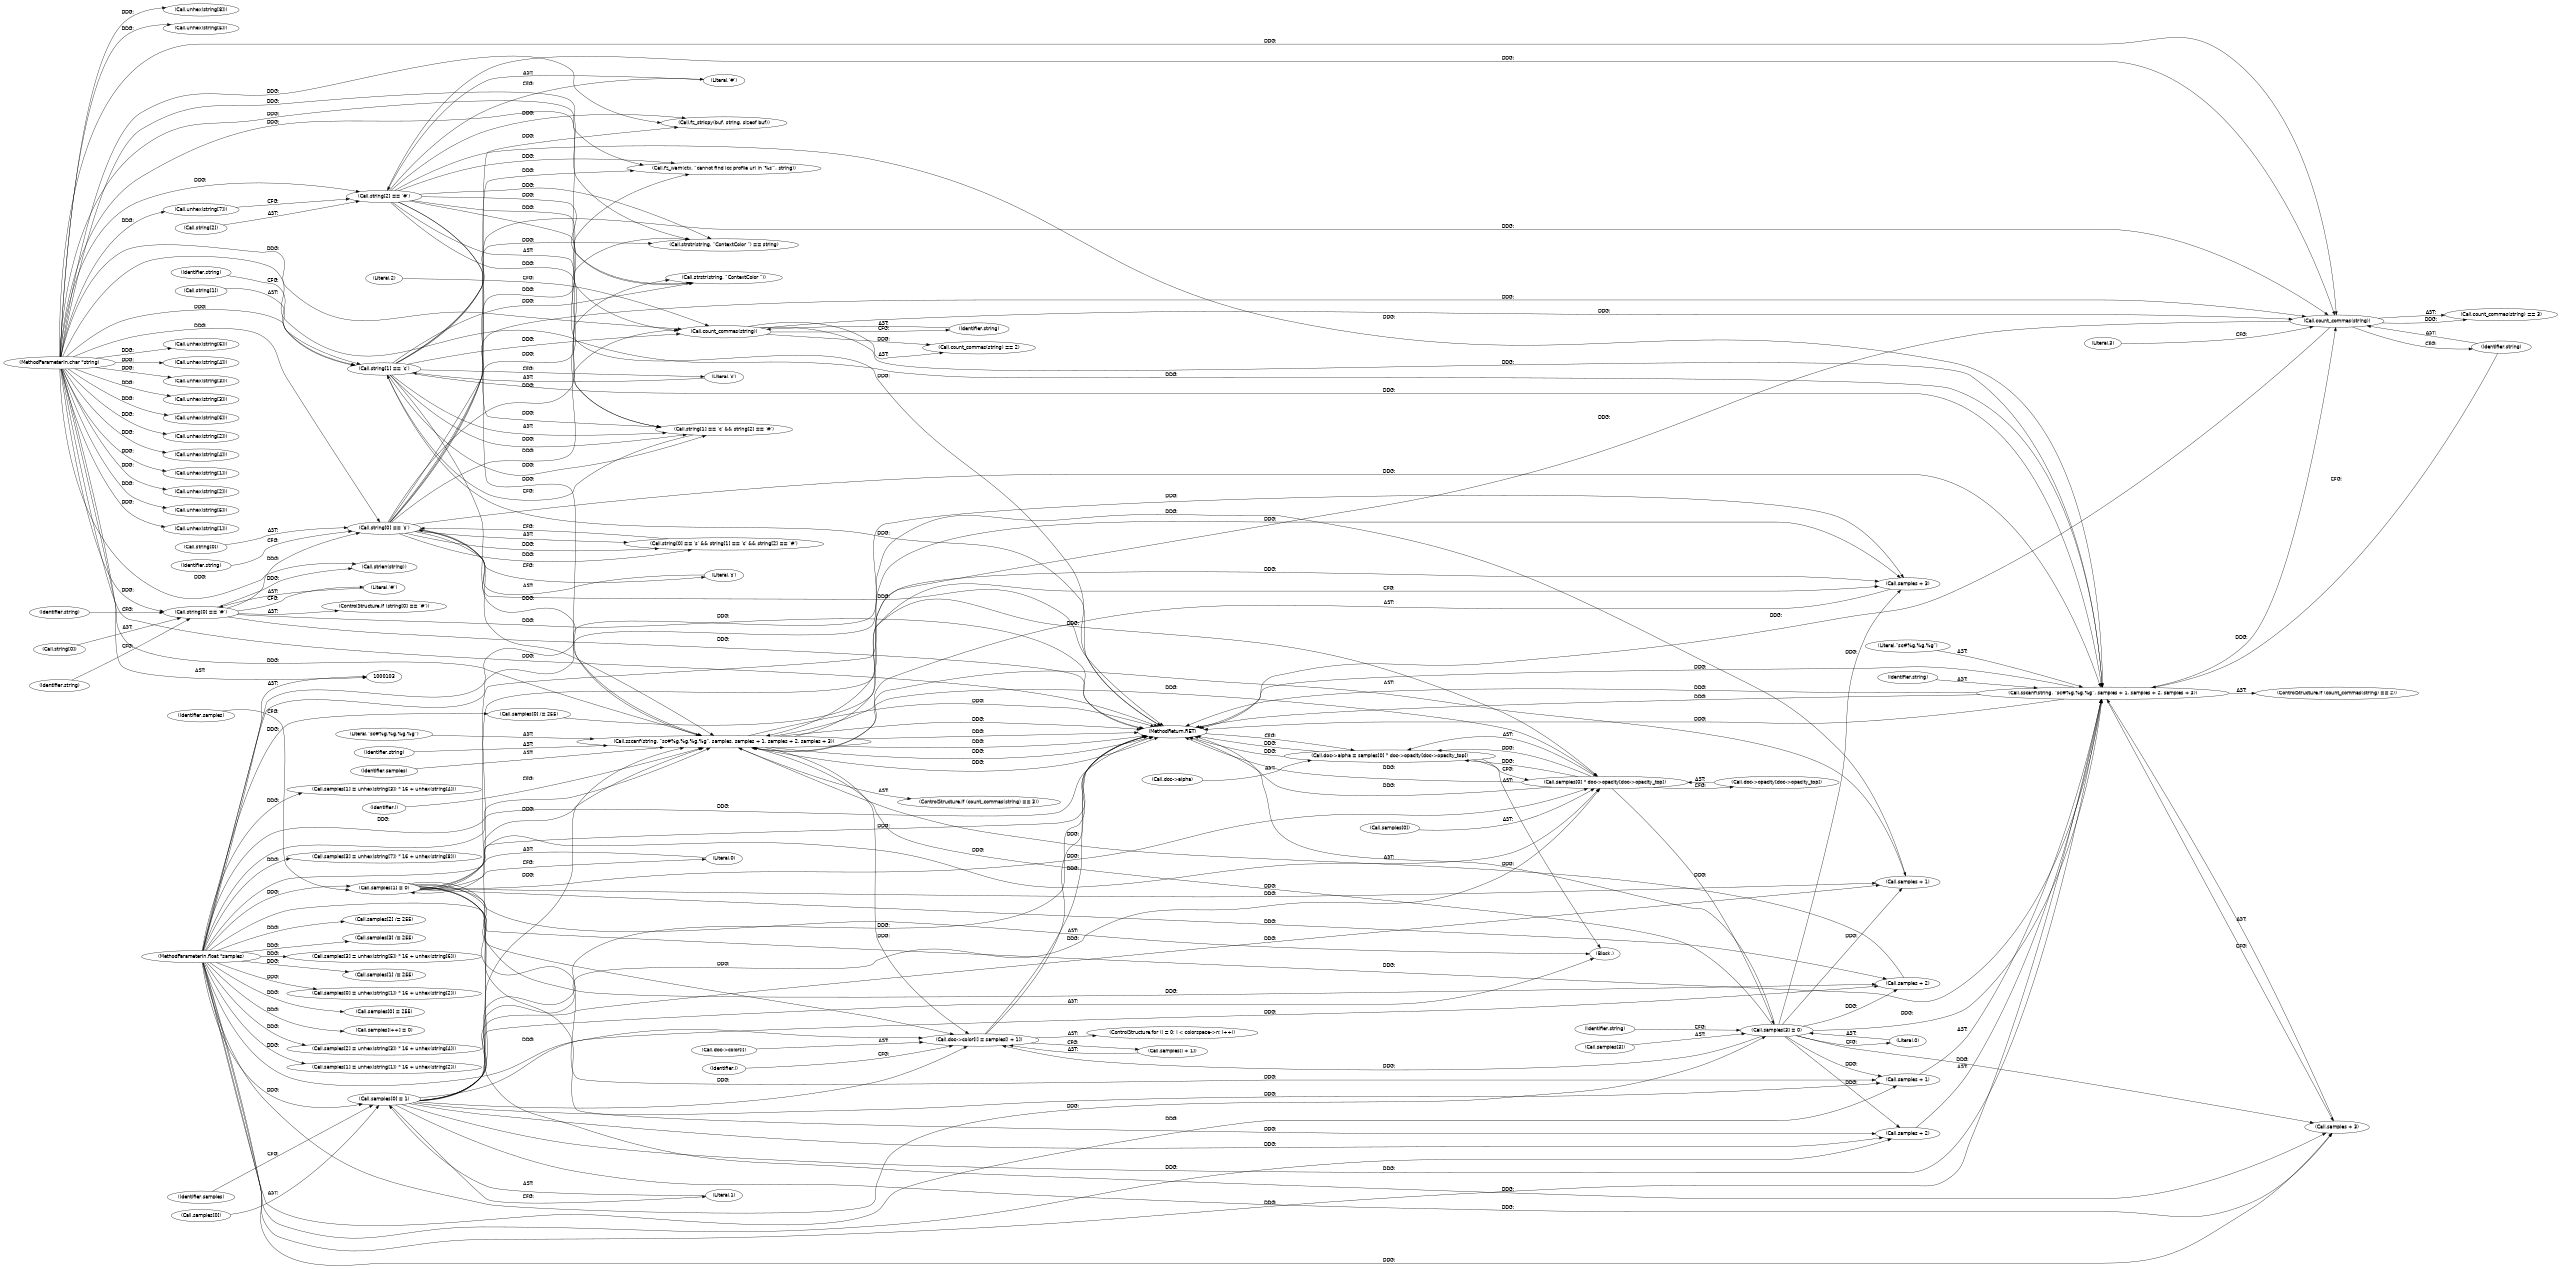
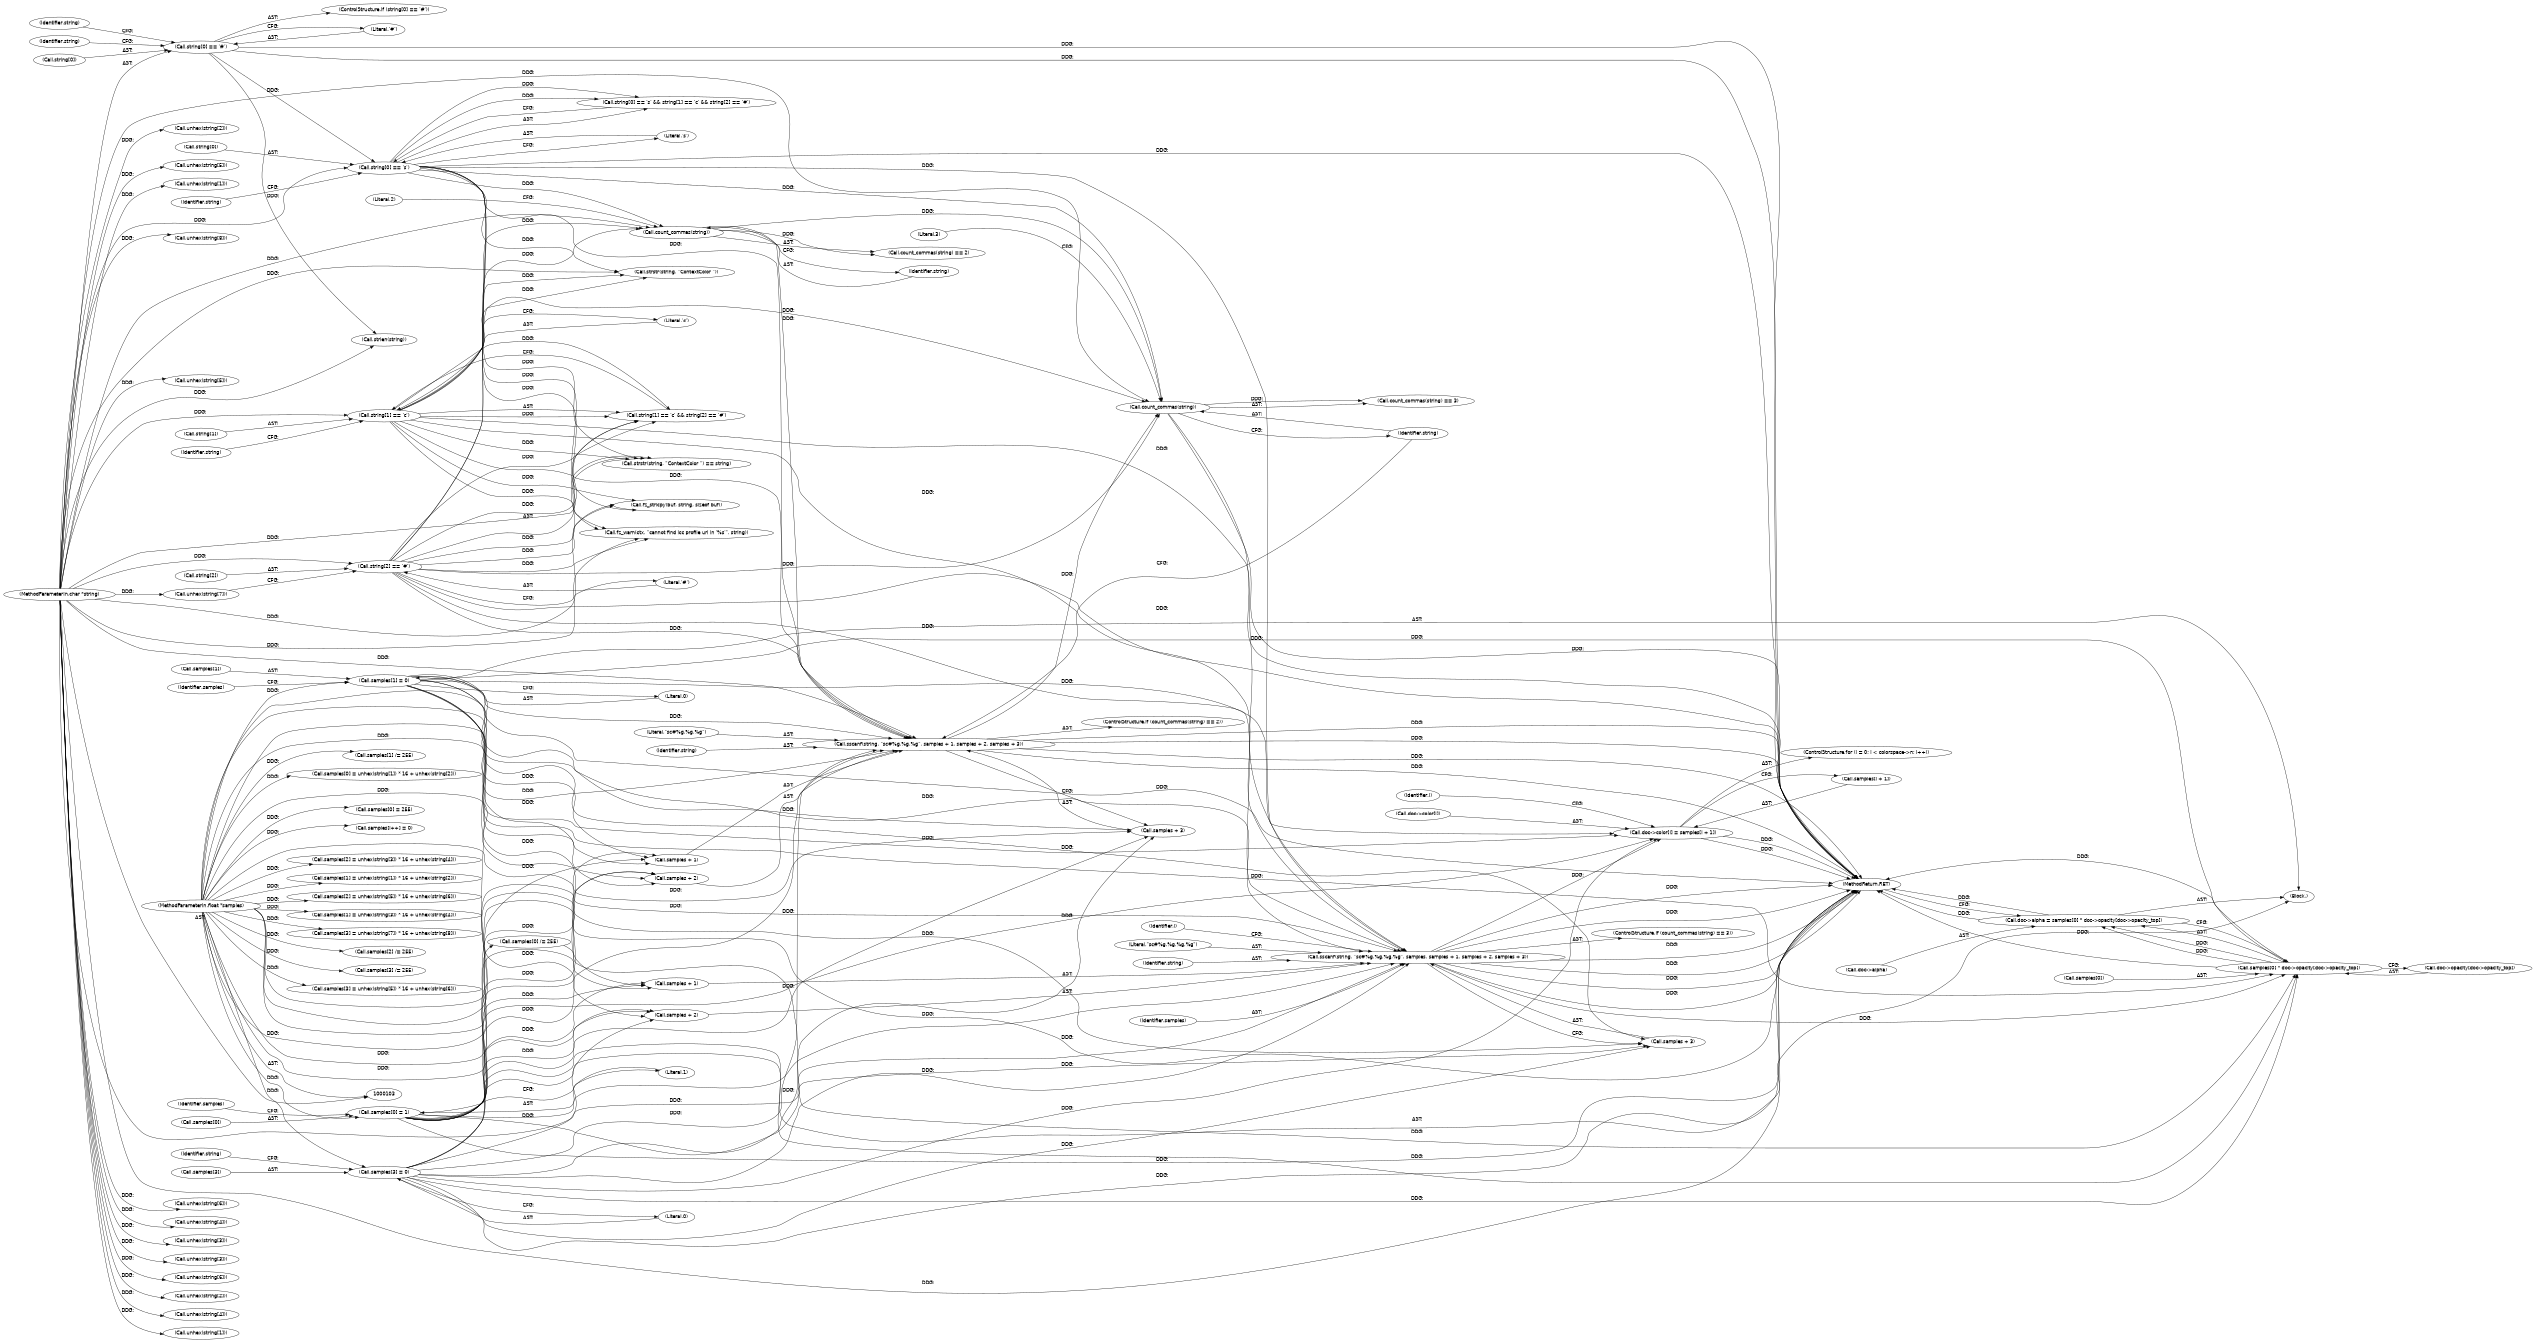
edge "(Call,string[1] == 'c')" -> "(Call,fz_strlcpy(buf, string, sizeof buf))": added, label "DDG:"
edge "(MethodParameterIn,char *string)" -> "(Call,string[0] == '#')": label "DDG: " -> "AST: "
node "(Call,samples[1])": added
edge "(Call,samples[0] * doc->opacity[doc->opacity_top])" -> "(Call,samples[3] = 0)": reversed
node "(Call,samples[2] = unhex(string[5]) * 16 + unhex(string[6]))": added
